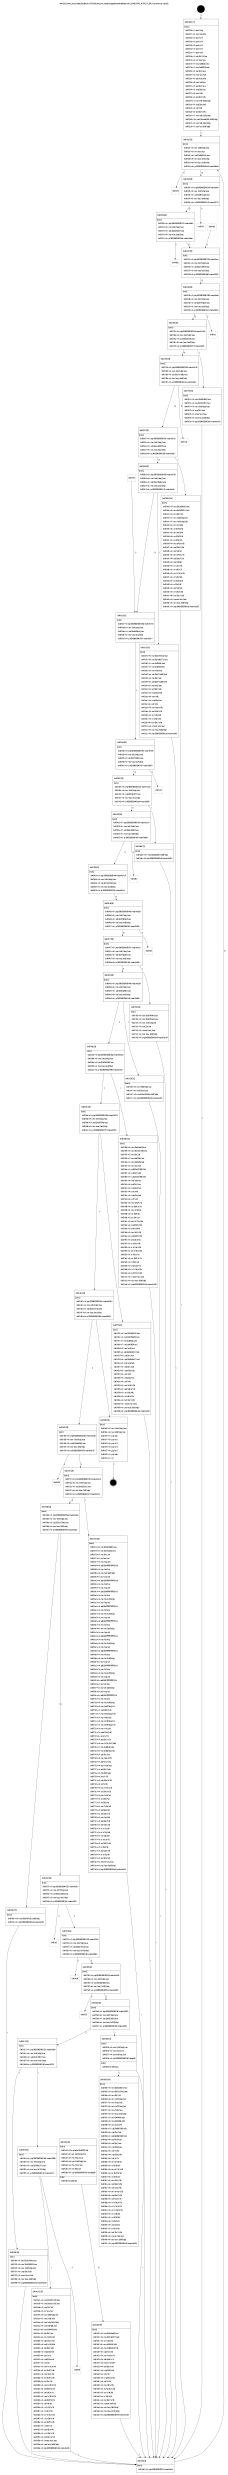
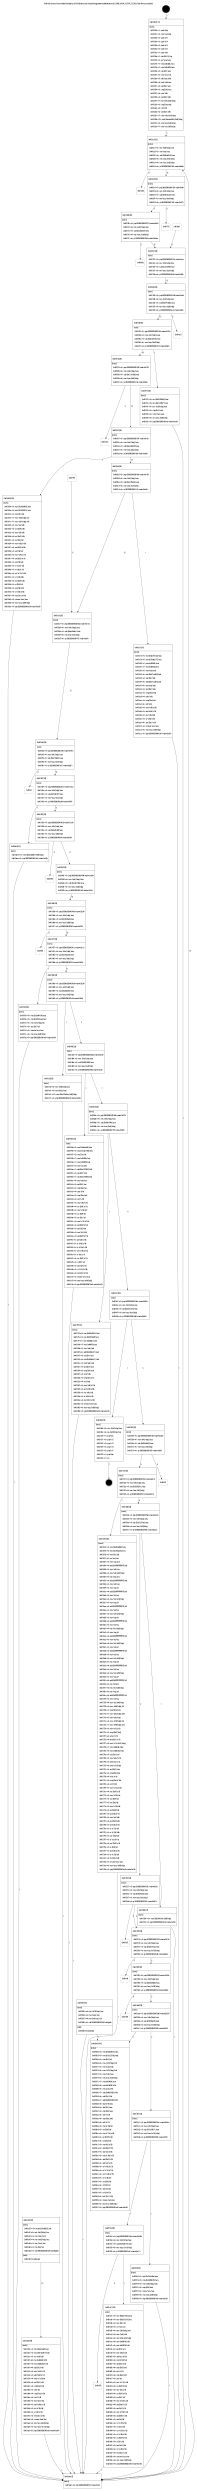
edge "0x4015ab [28]" -> "0x401850 [16]": now "0x4015ab [28]" -> "0x401860 [166]"
